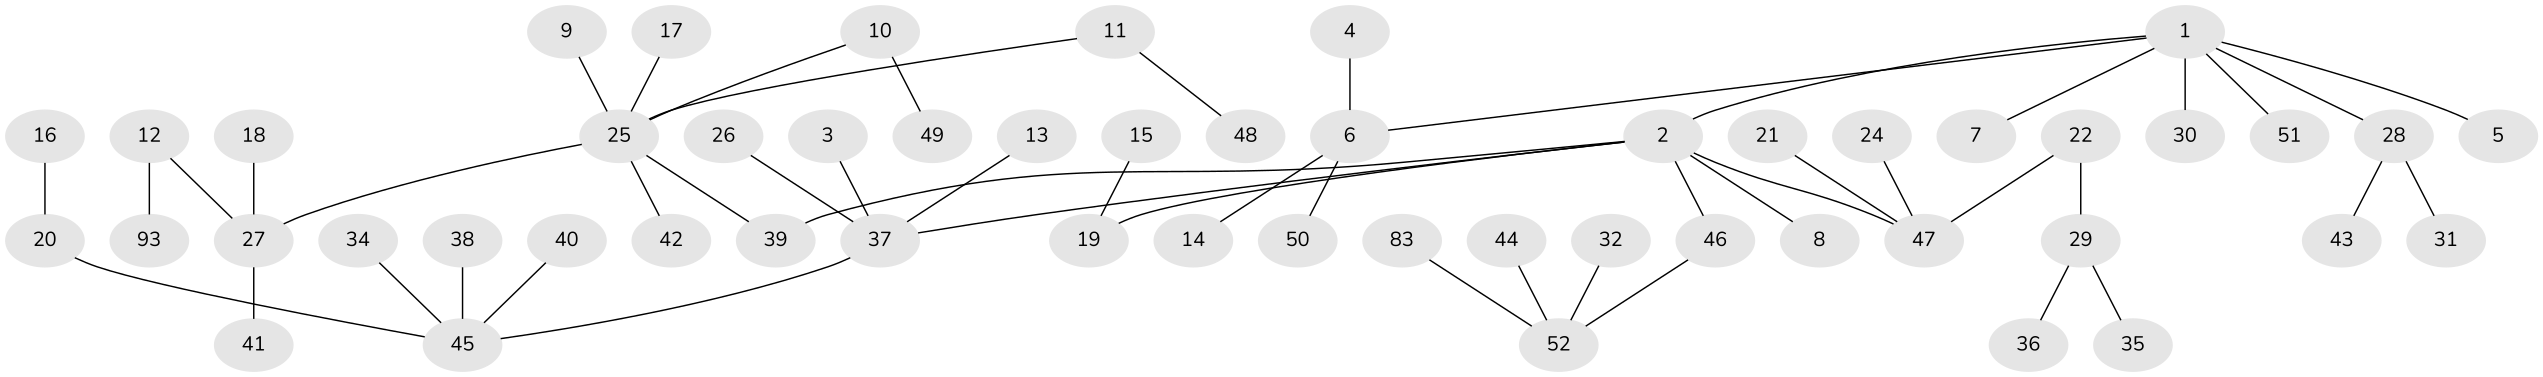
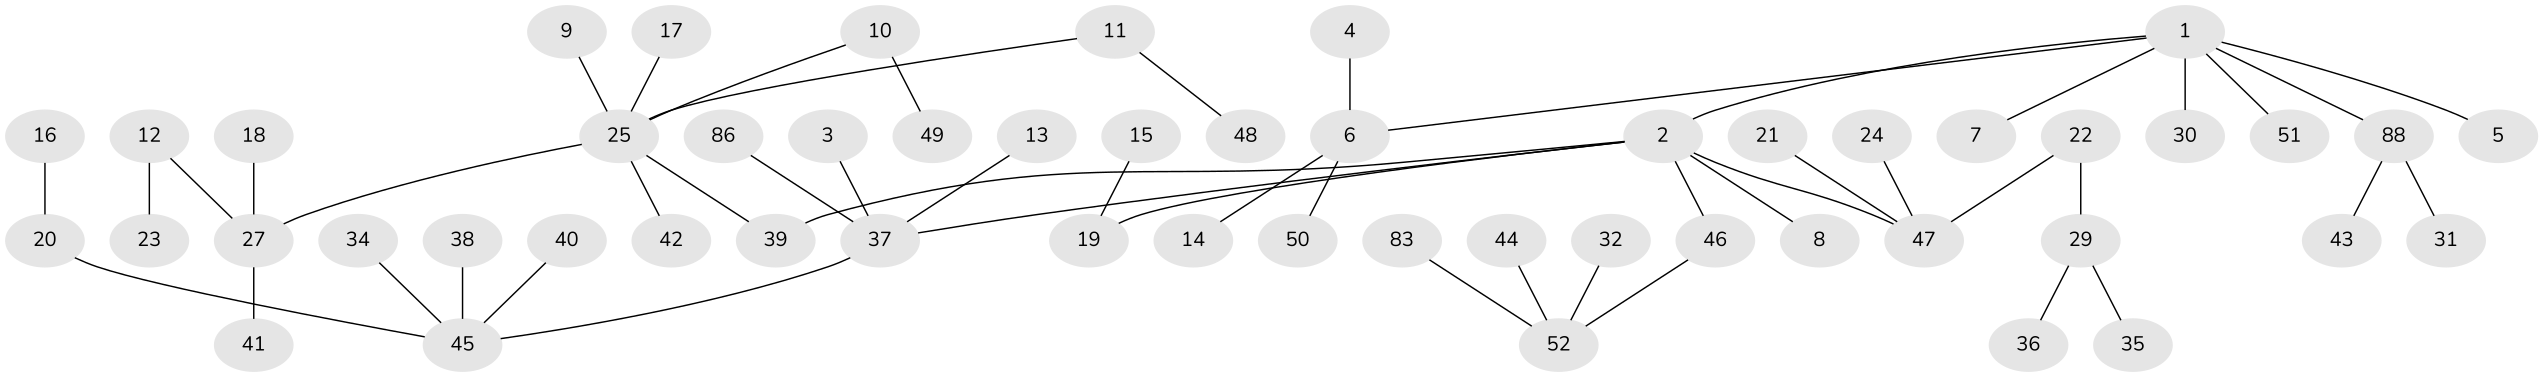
node "26": label "26" -> "86"
node "28": label "28" -> "88"
node "93": label "93" -> "23"
